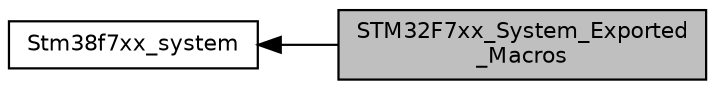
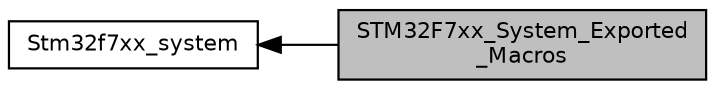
node "Stm38f7xx_system": label "Stm38f7xx_system" -> "Stm32f7xx_system"
